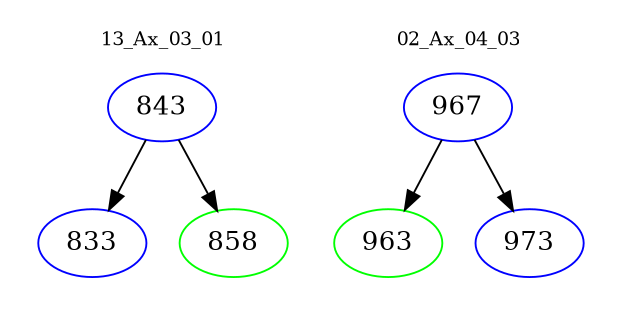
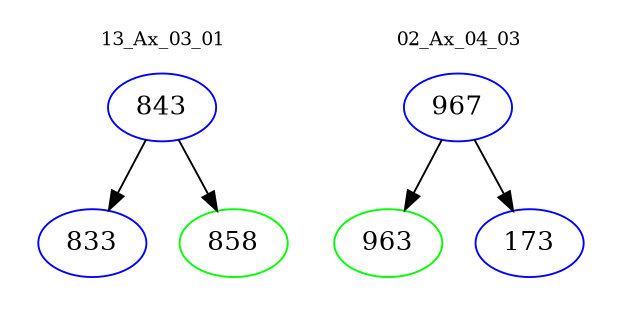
node "973": label "973" -> "173"
